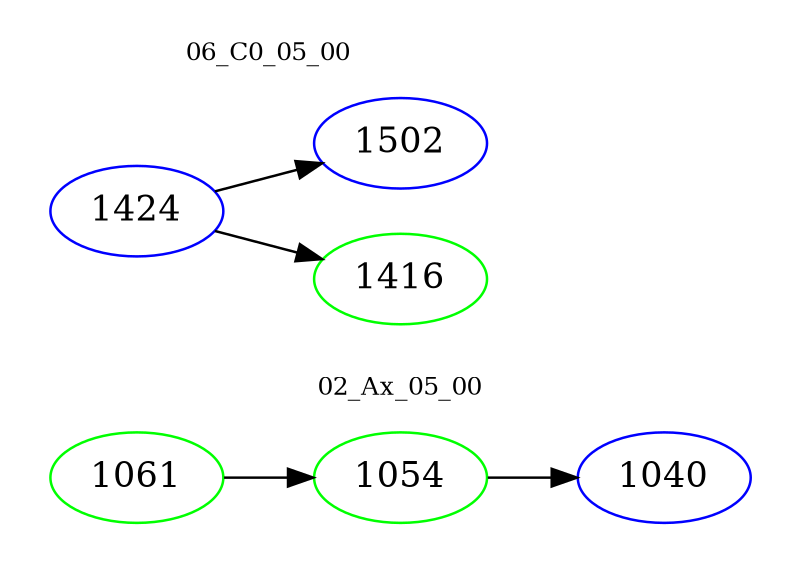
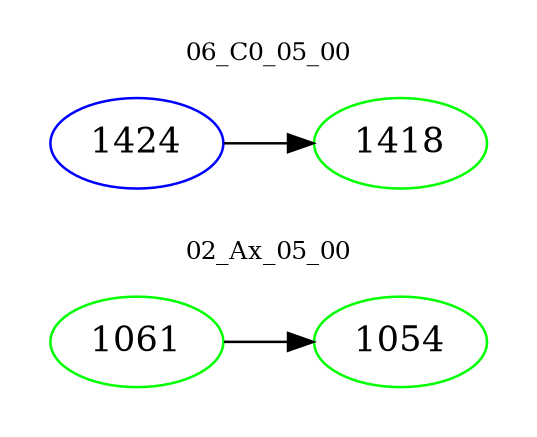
node "1502": removed
node "1416": label "1416" -> "1418"
node "1040": removed
